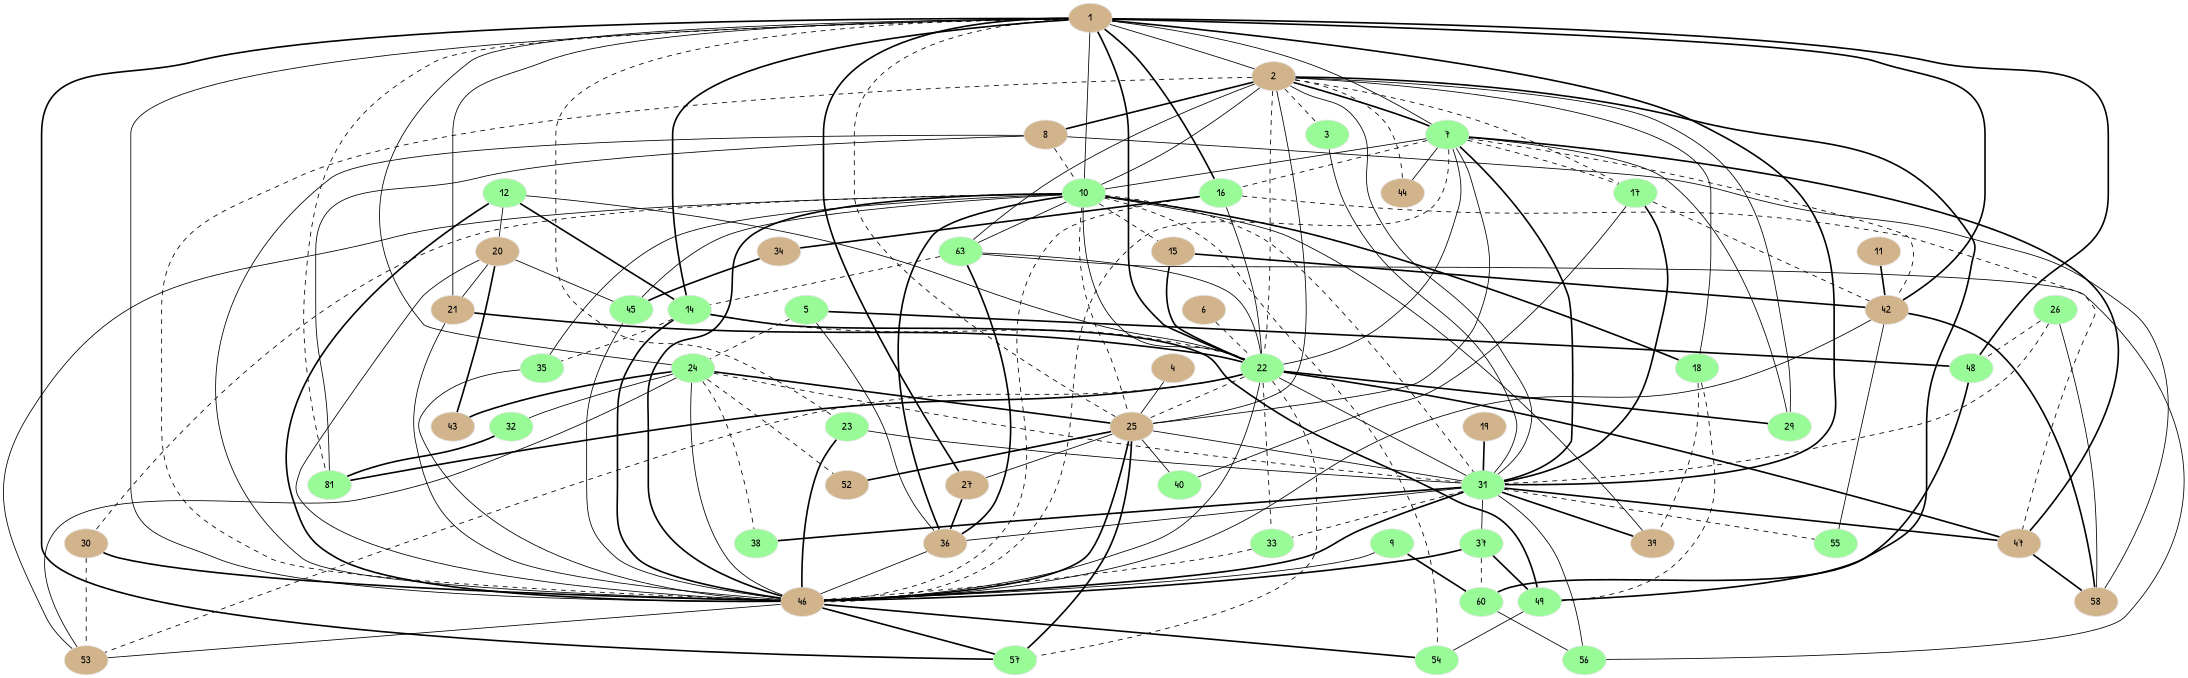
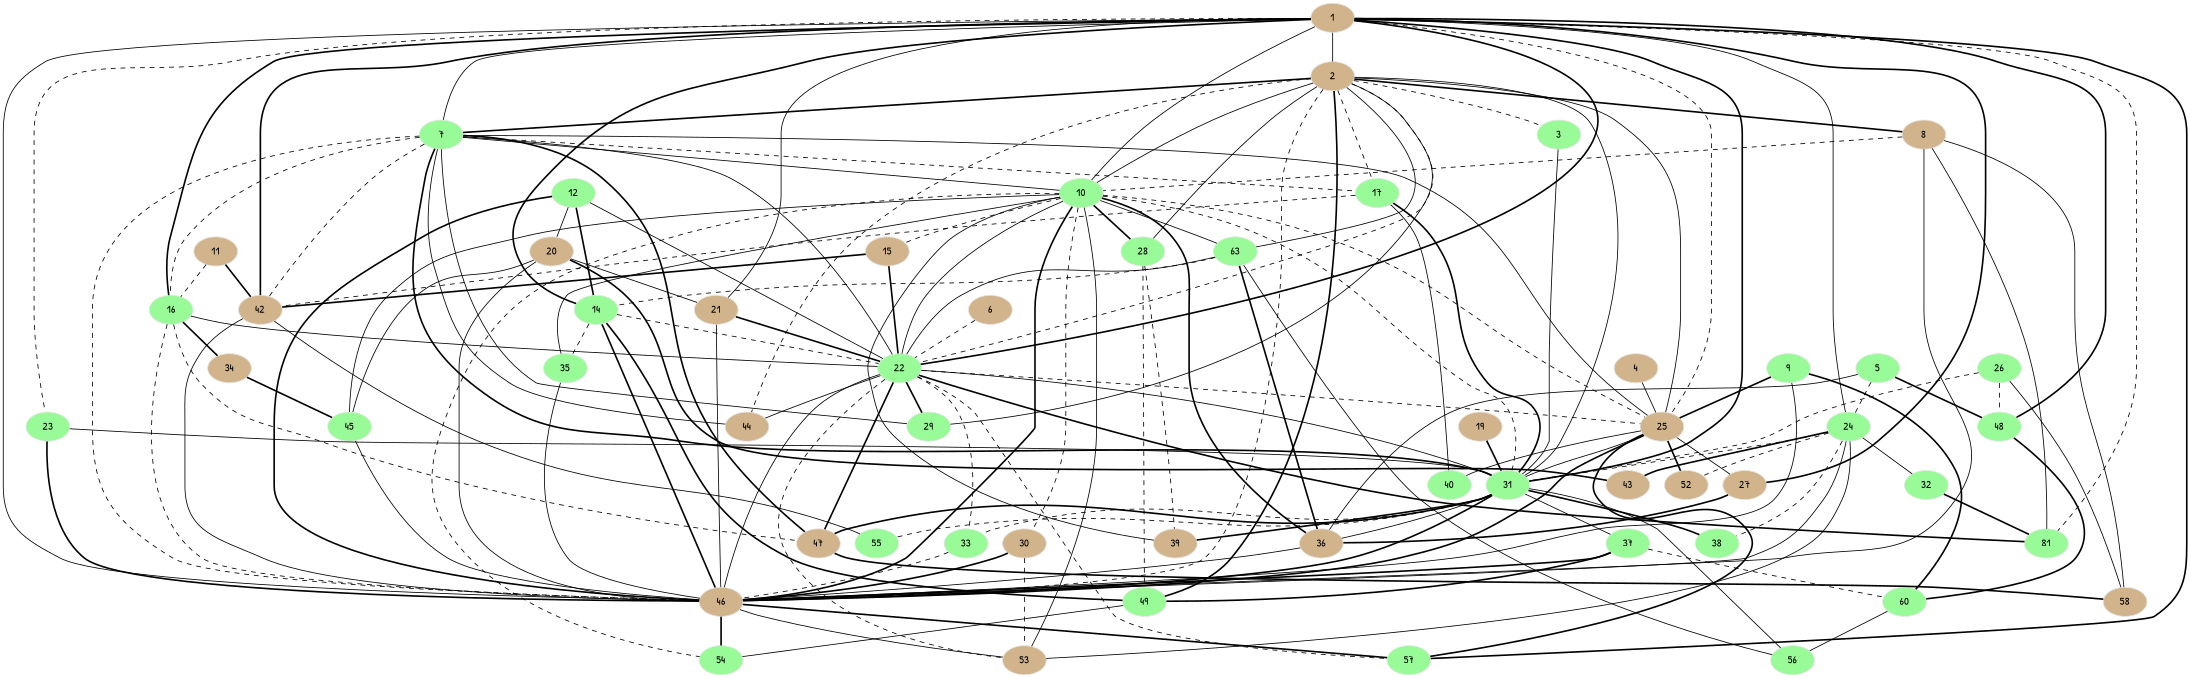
edge "11" -- "16": added
node "18": label "18" -> "28"
edge "24" -- "25": now "9" -- "25"
edge "22" -- "44": added
edge "42" -- "58": removed
